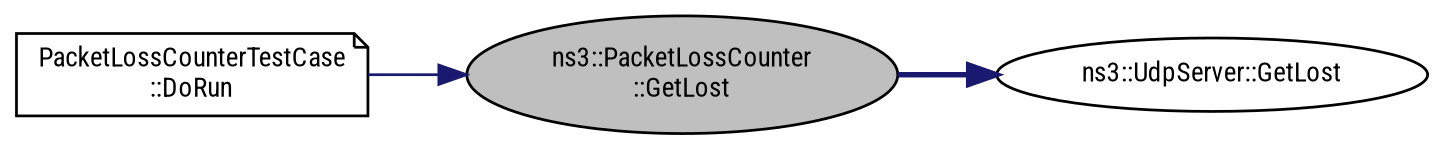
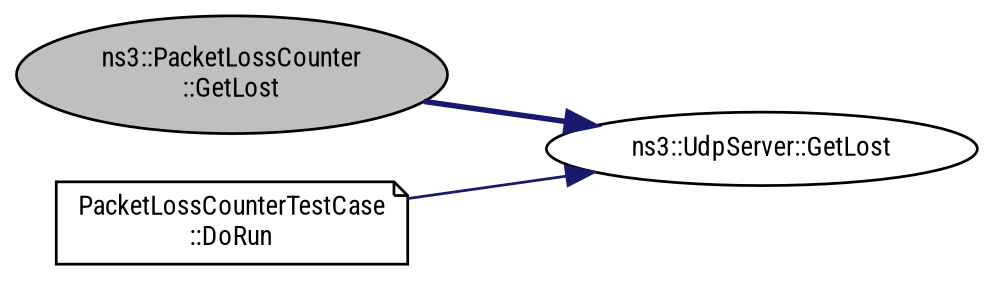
edge "PacketLossCounterTestCase ::DoRun" -> "ns3::PacketLossCounter ::GetLost": now "PacketLossCounterTestCase ::DoRun" -> "ns3::UdpServer::GetLost"
